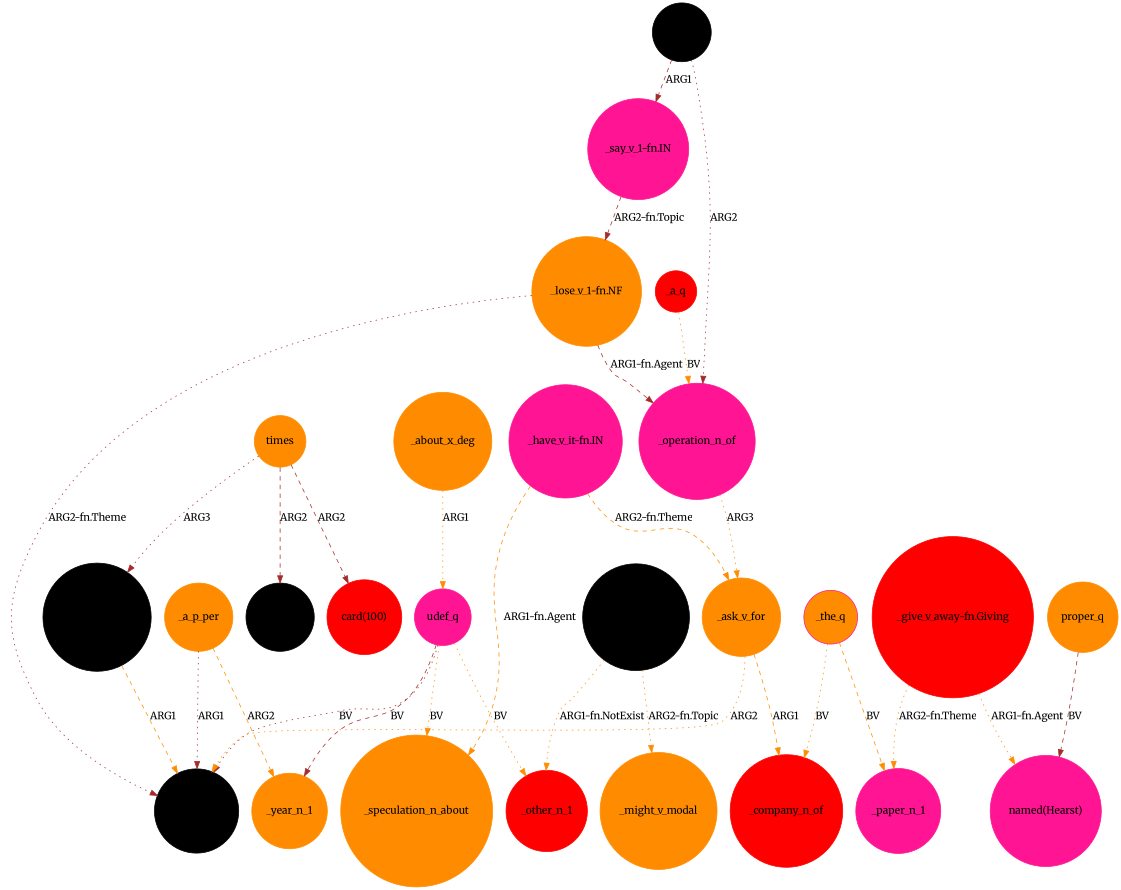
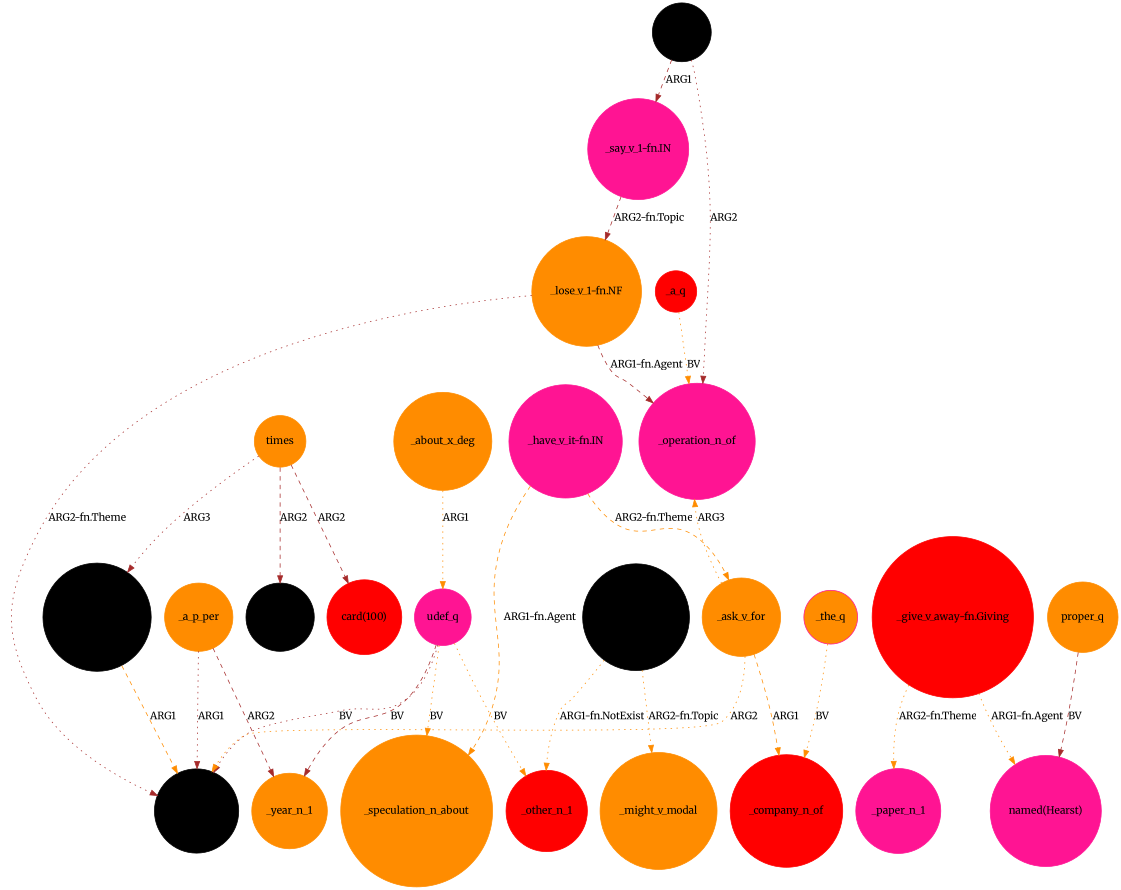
edge "_operation_n_of" -> "_ask_v_for": reversed
edge "_the_q" -> "_paper_n_1": removed, label "BV"
edge "_a_p_per" -> "_year_n_1": color darkorange -> brown
